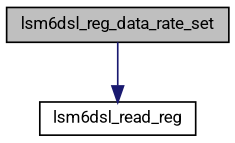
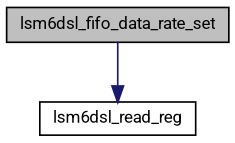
node "lsm6dsl_reg_data_rate_set": label "lsm6dsl_reg_data_rate_set" -> "lsm6dsl_fifo_data_rate_set"
